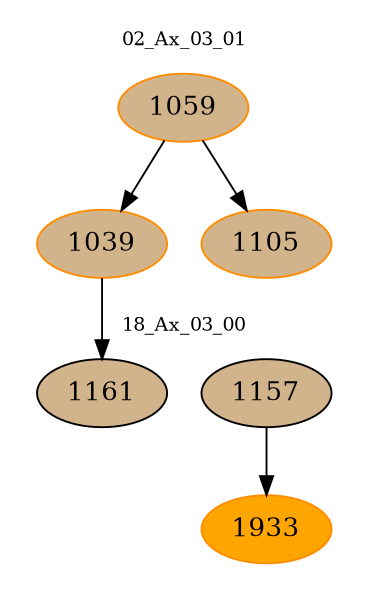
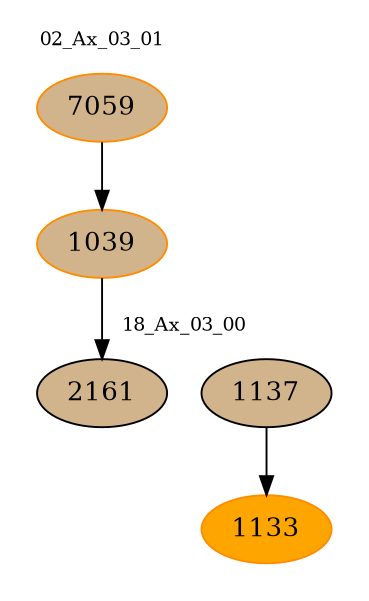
node "1059": label "1059" -> "7059"
node "1105": removed
node "1161": label "1161" -> "2161"
node "1157": label "1157" -> "1137"
node "1933": label "1933" -> "1133"
